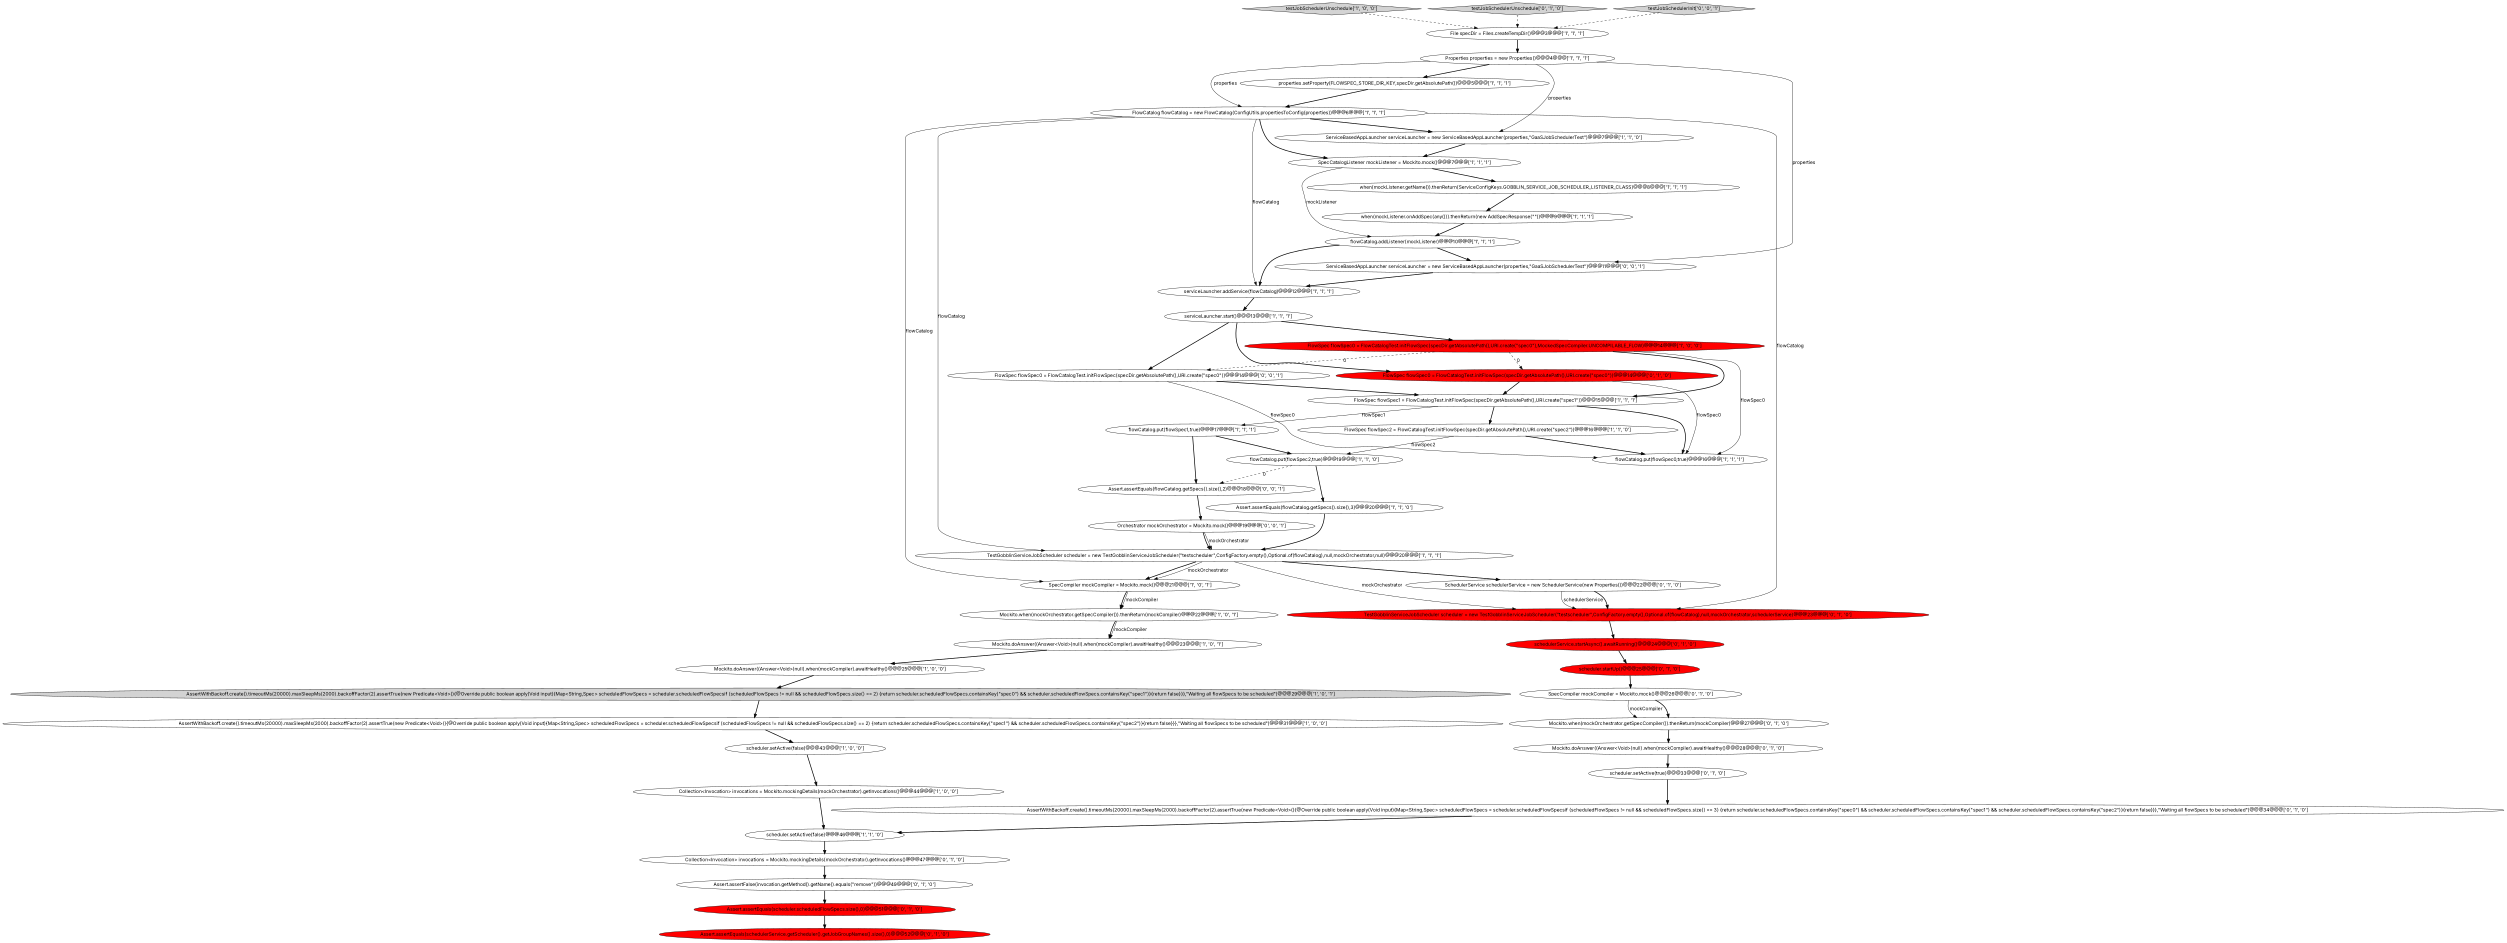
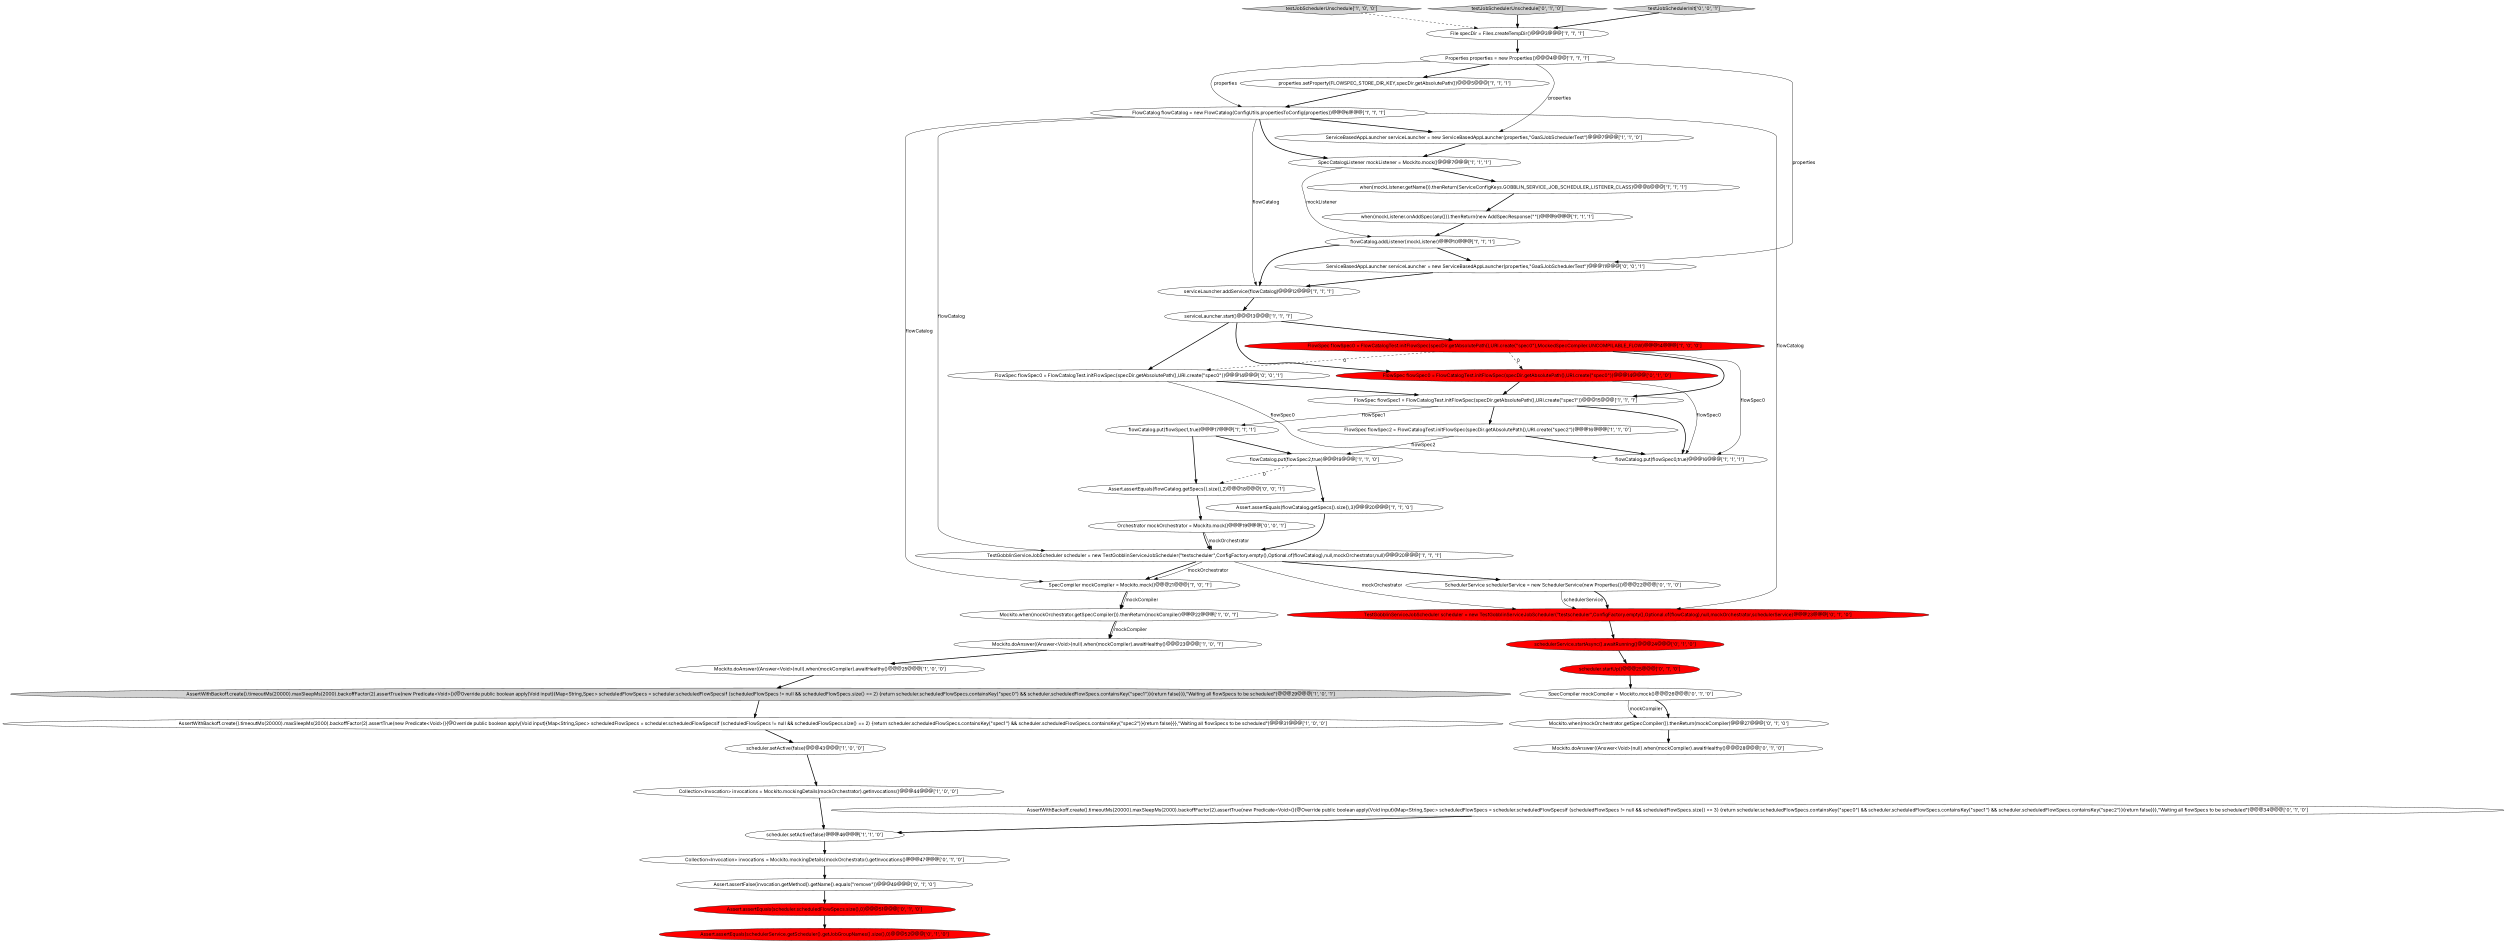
edge "testJobSchedulerUnschedule['0', '1', '0']" -> "File specDir = Files.createTempDir()@@@3@@@['1', '1', '1']": style dashed -> bold
edge "testJobSchedulerInit['0', '0', '1']" -> "File specDir = Files.createTempDir()@@@3@@@['1', '1', '1']": style dashed -> bold
node "scheduler.setActive(true)@@@33@@@['0', '1', '0']": removed
